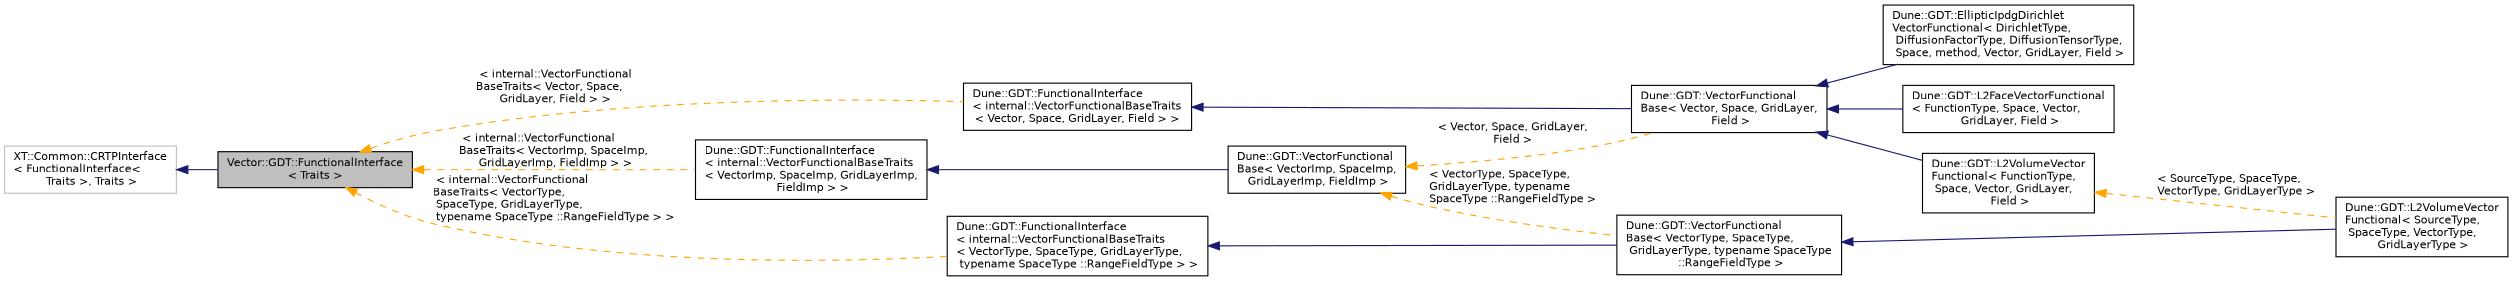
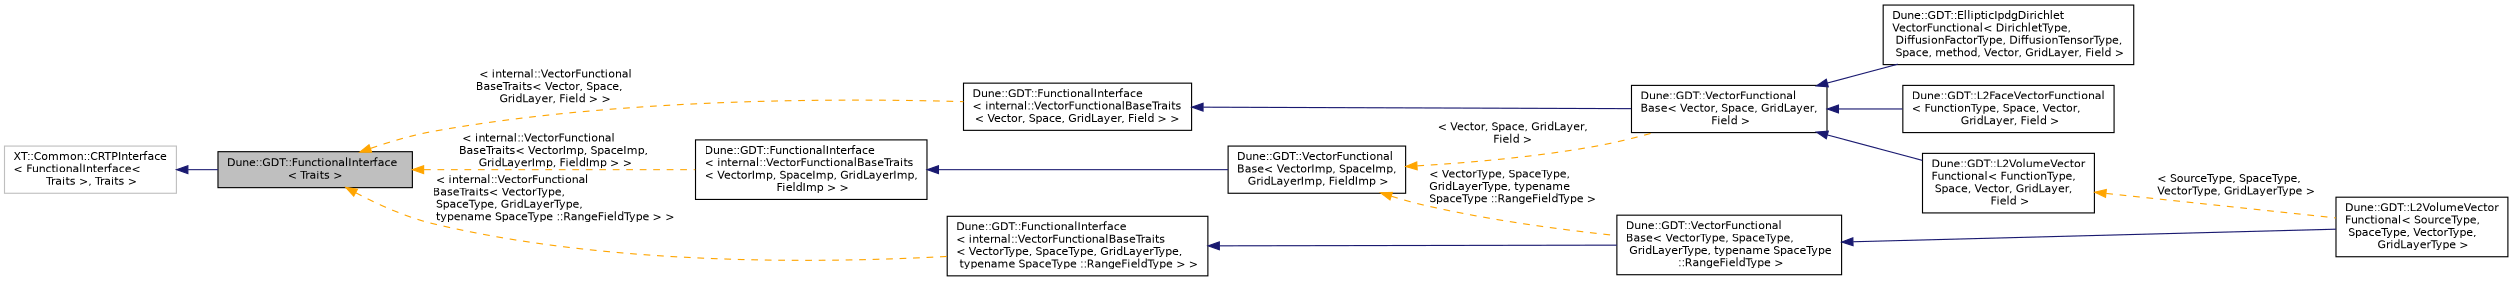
node "Vector::GDT::FunctionalInterface < Traits >": label "Vector::GDT::FunctionalInterface < Traits >" -> "Dune::GDT::FunctionalInterface < Traits >"
